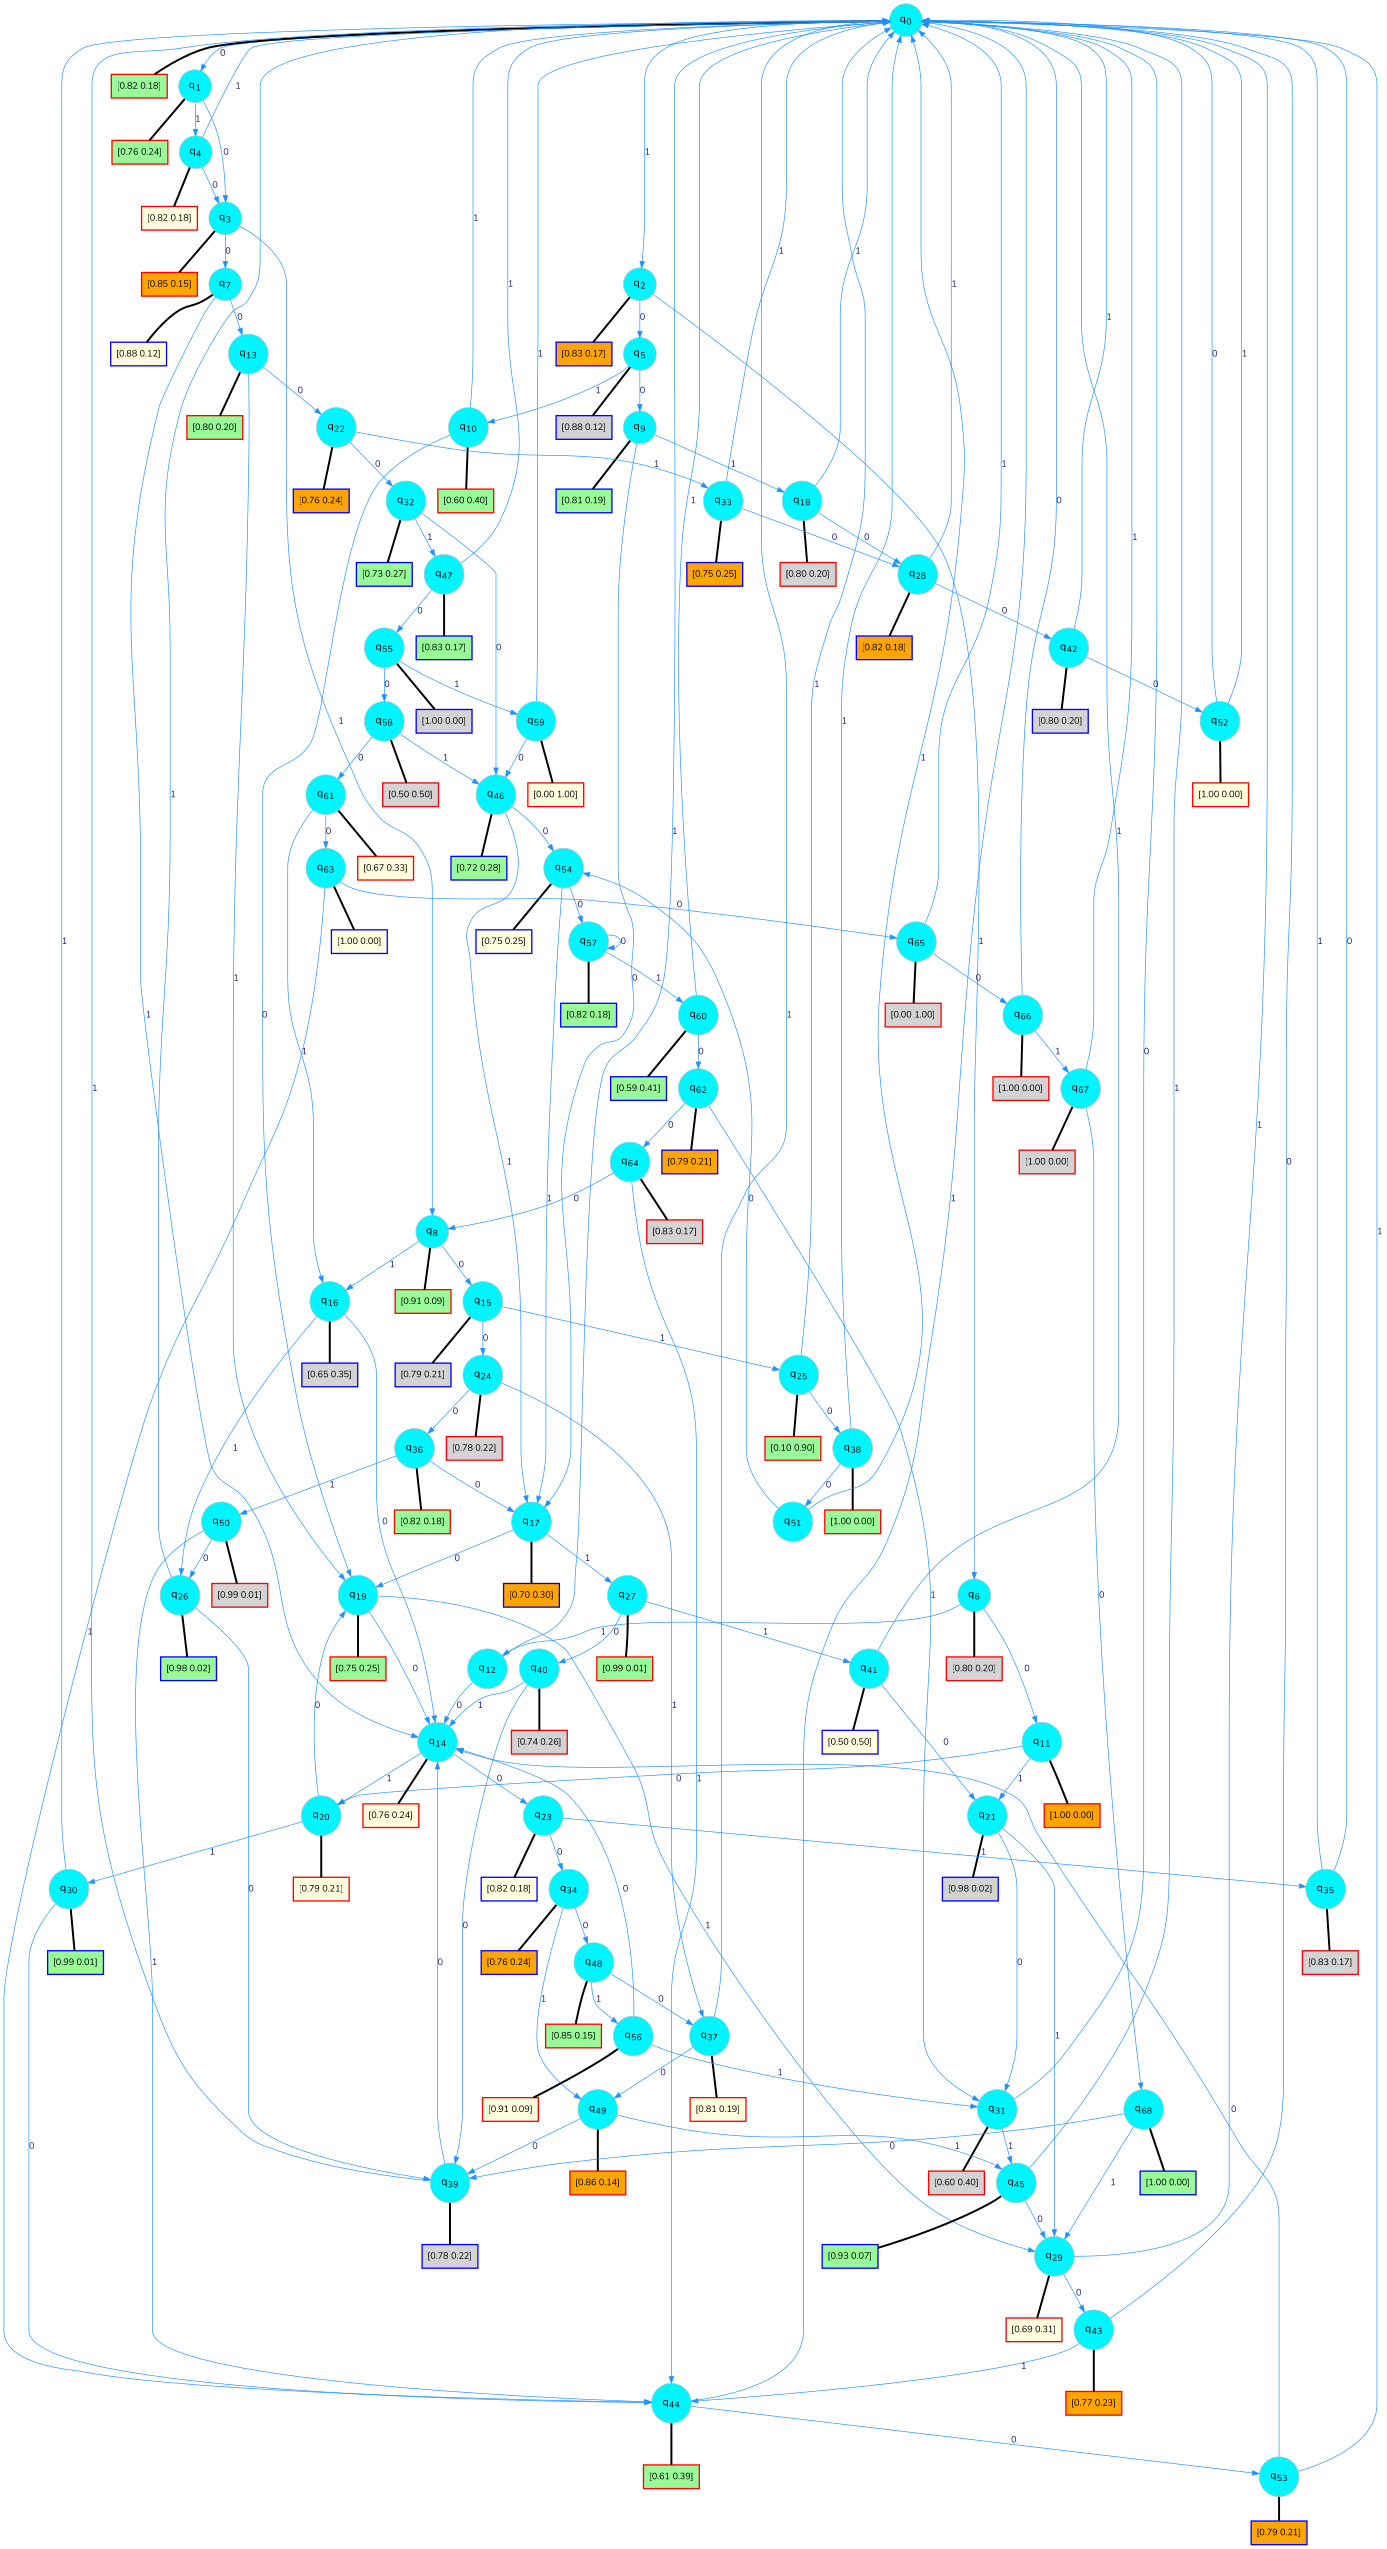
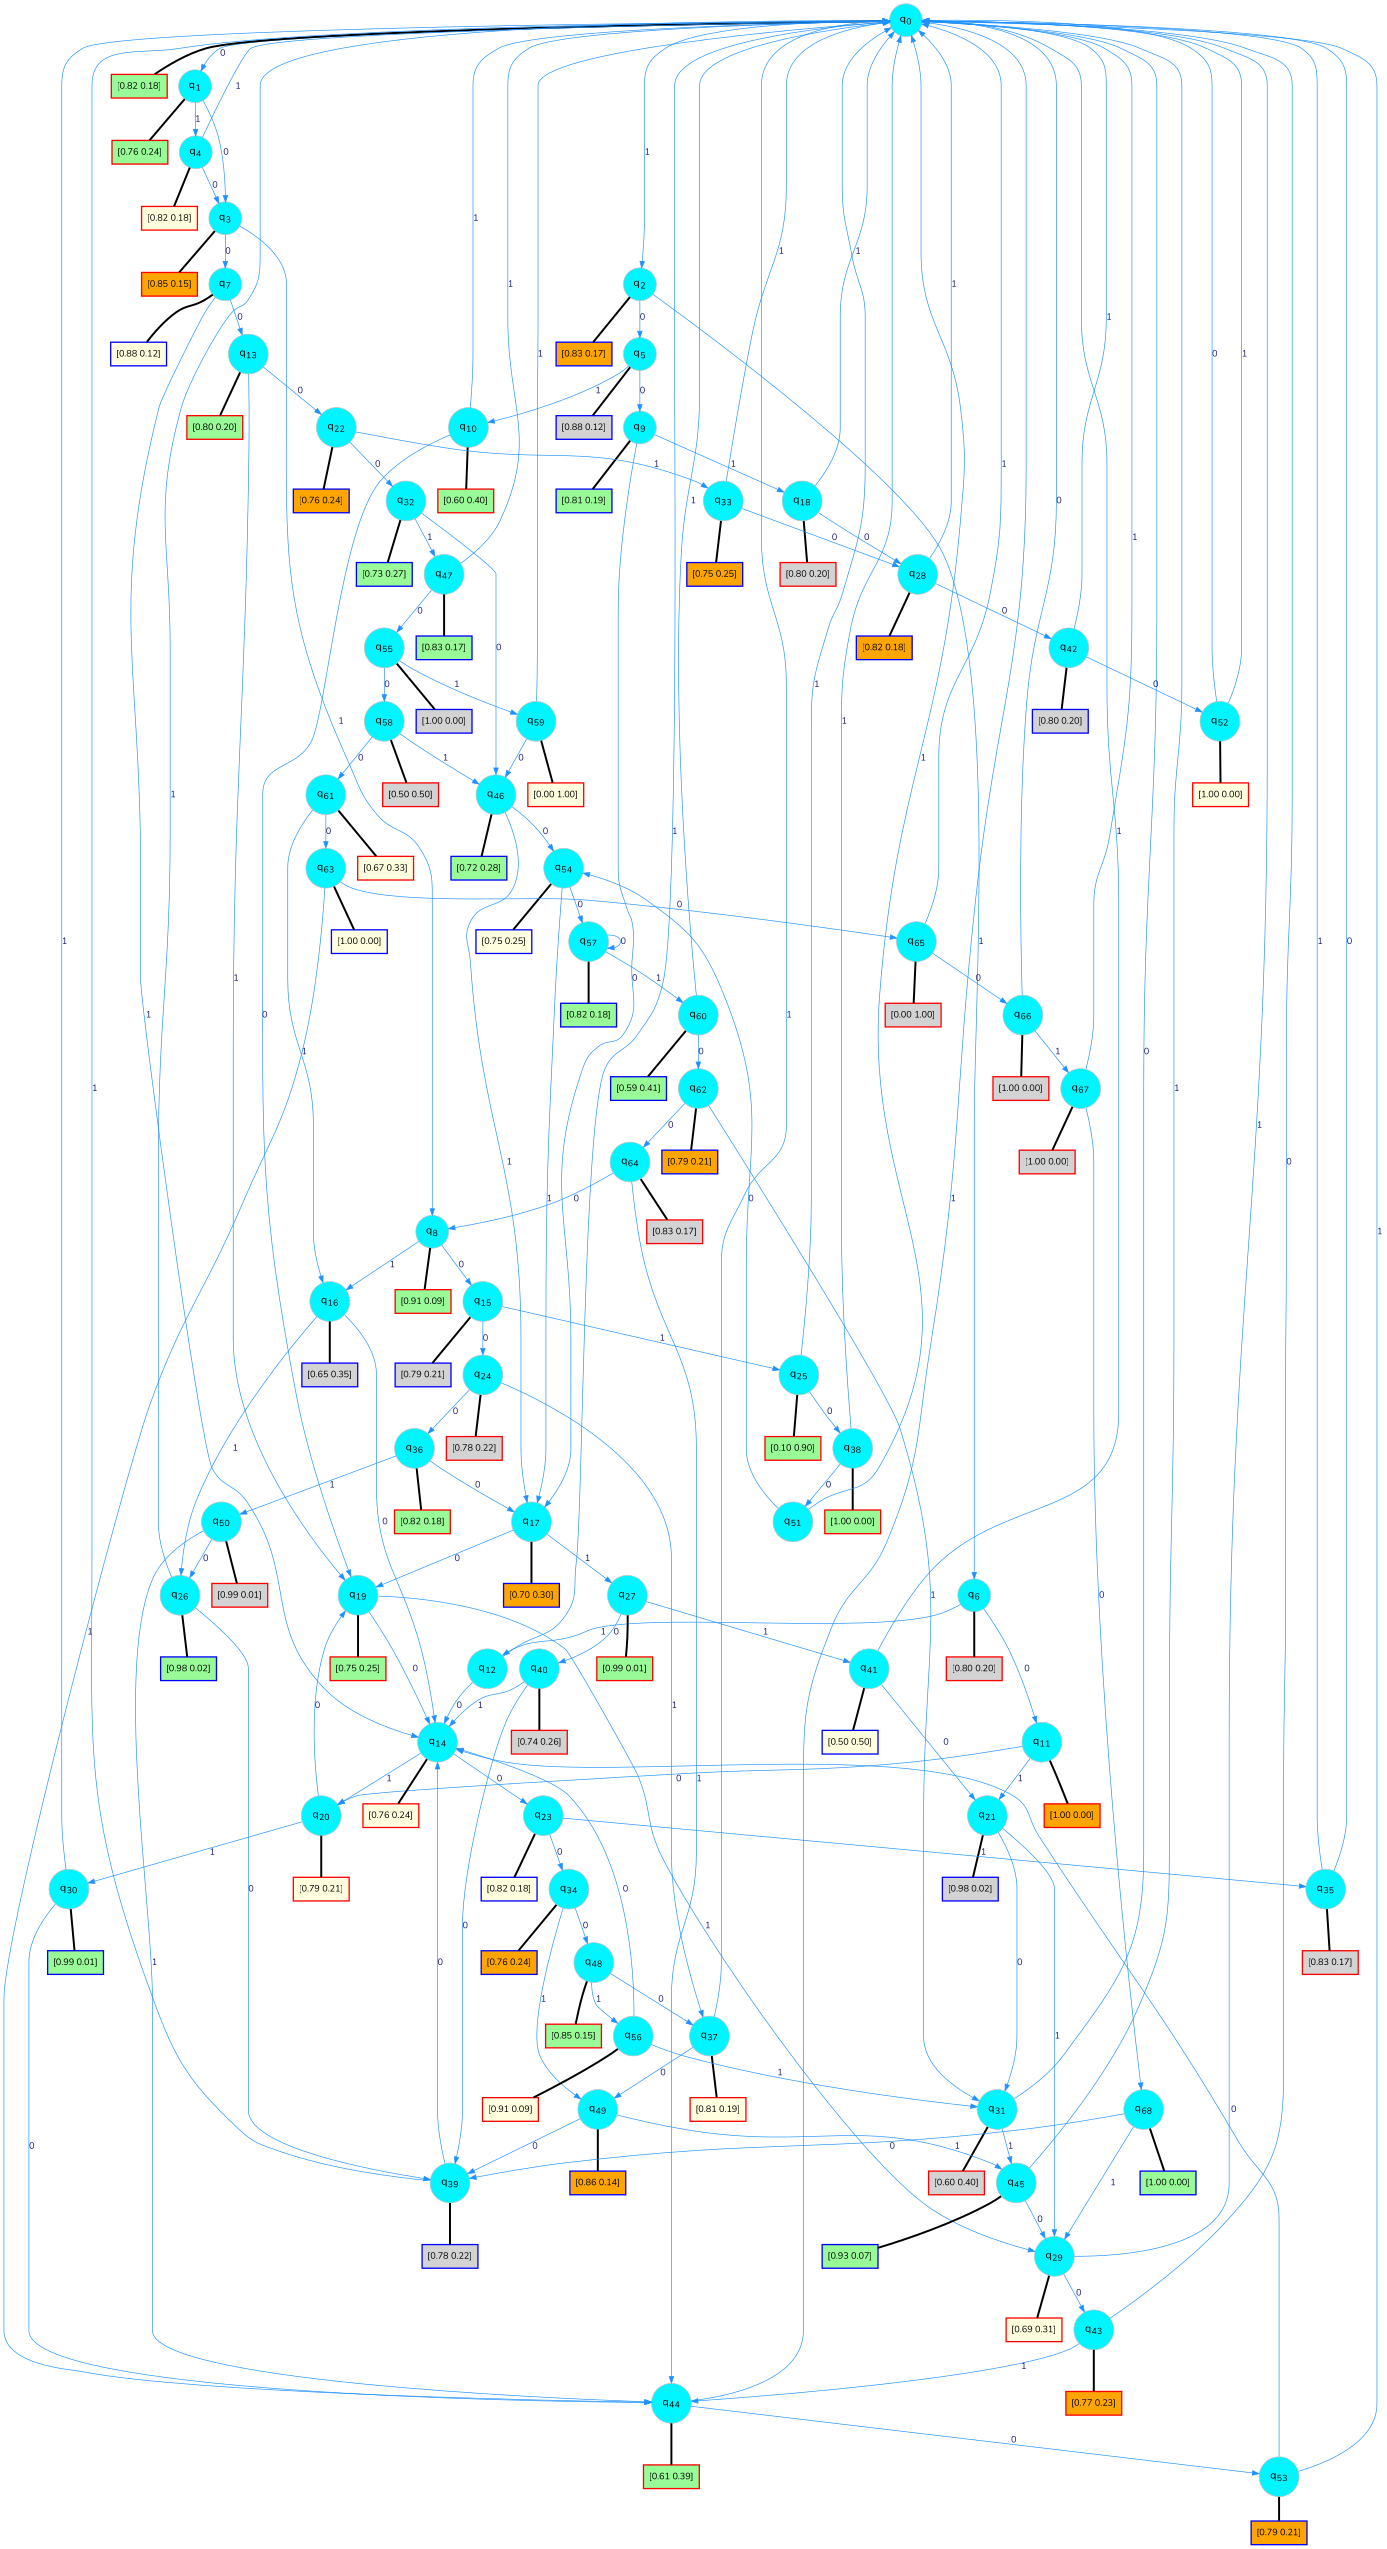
node "[0.86 0.14]": color red -> blue
